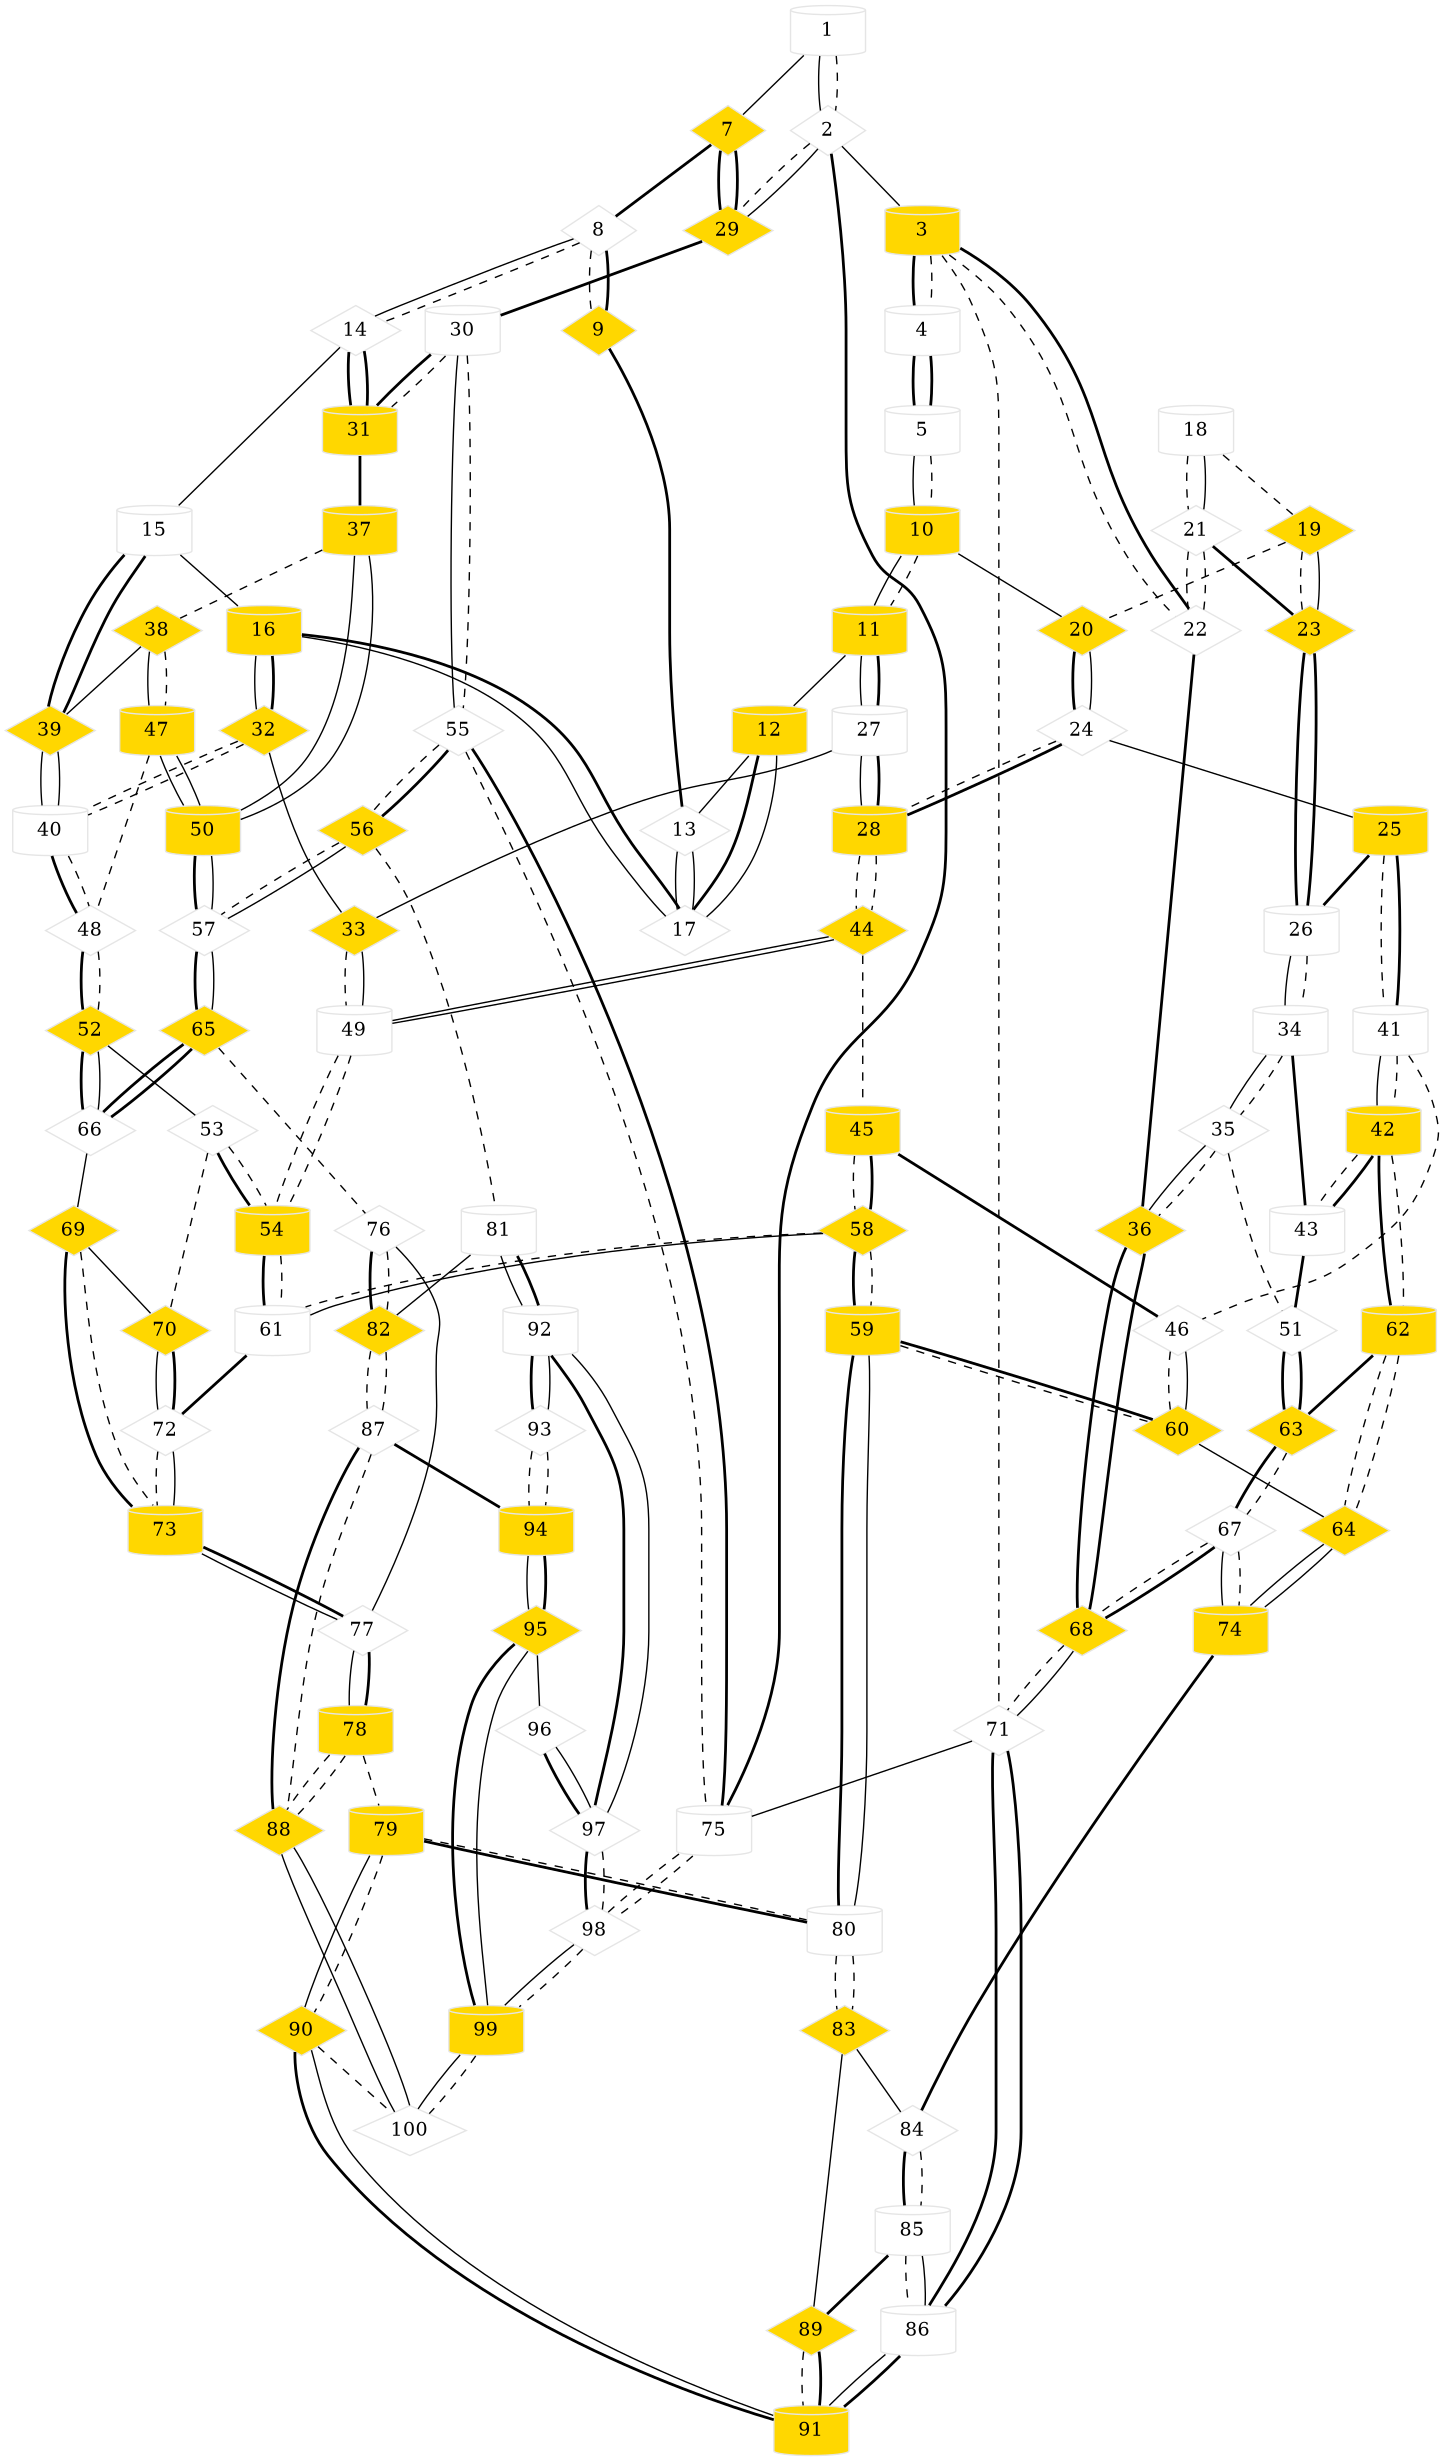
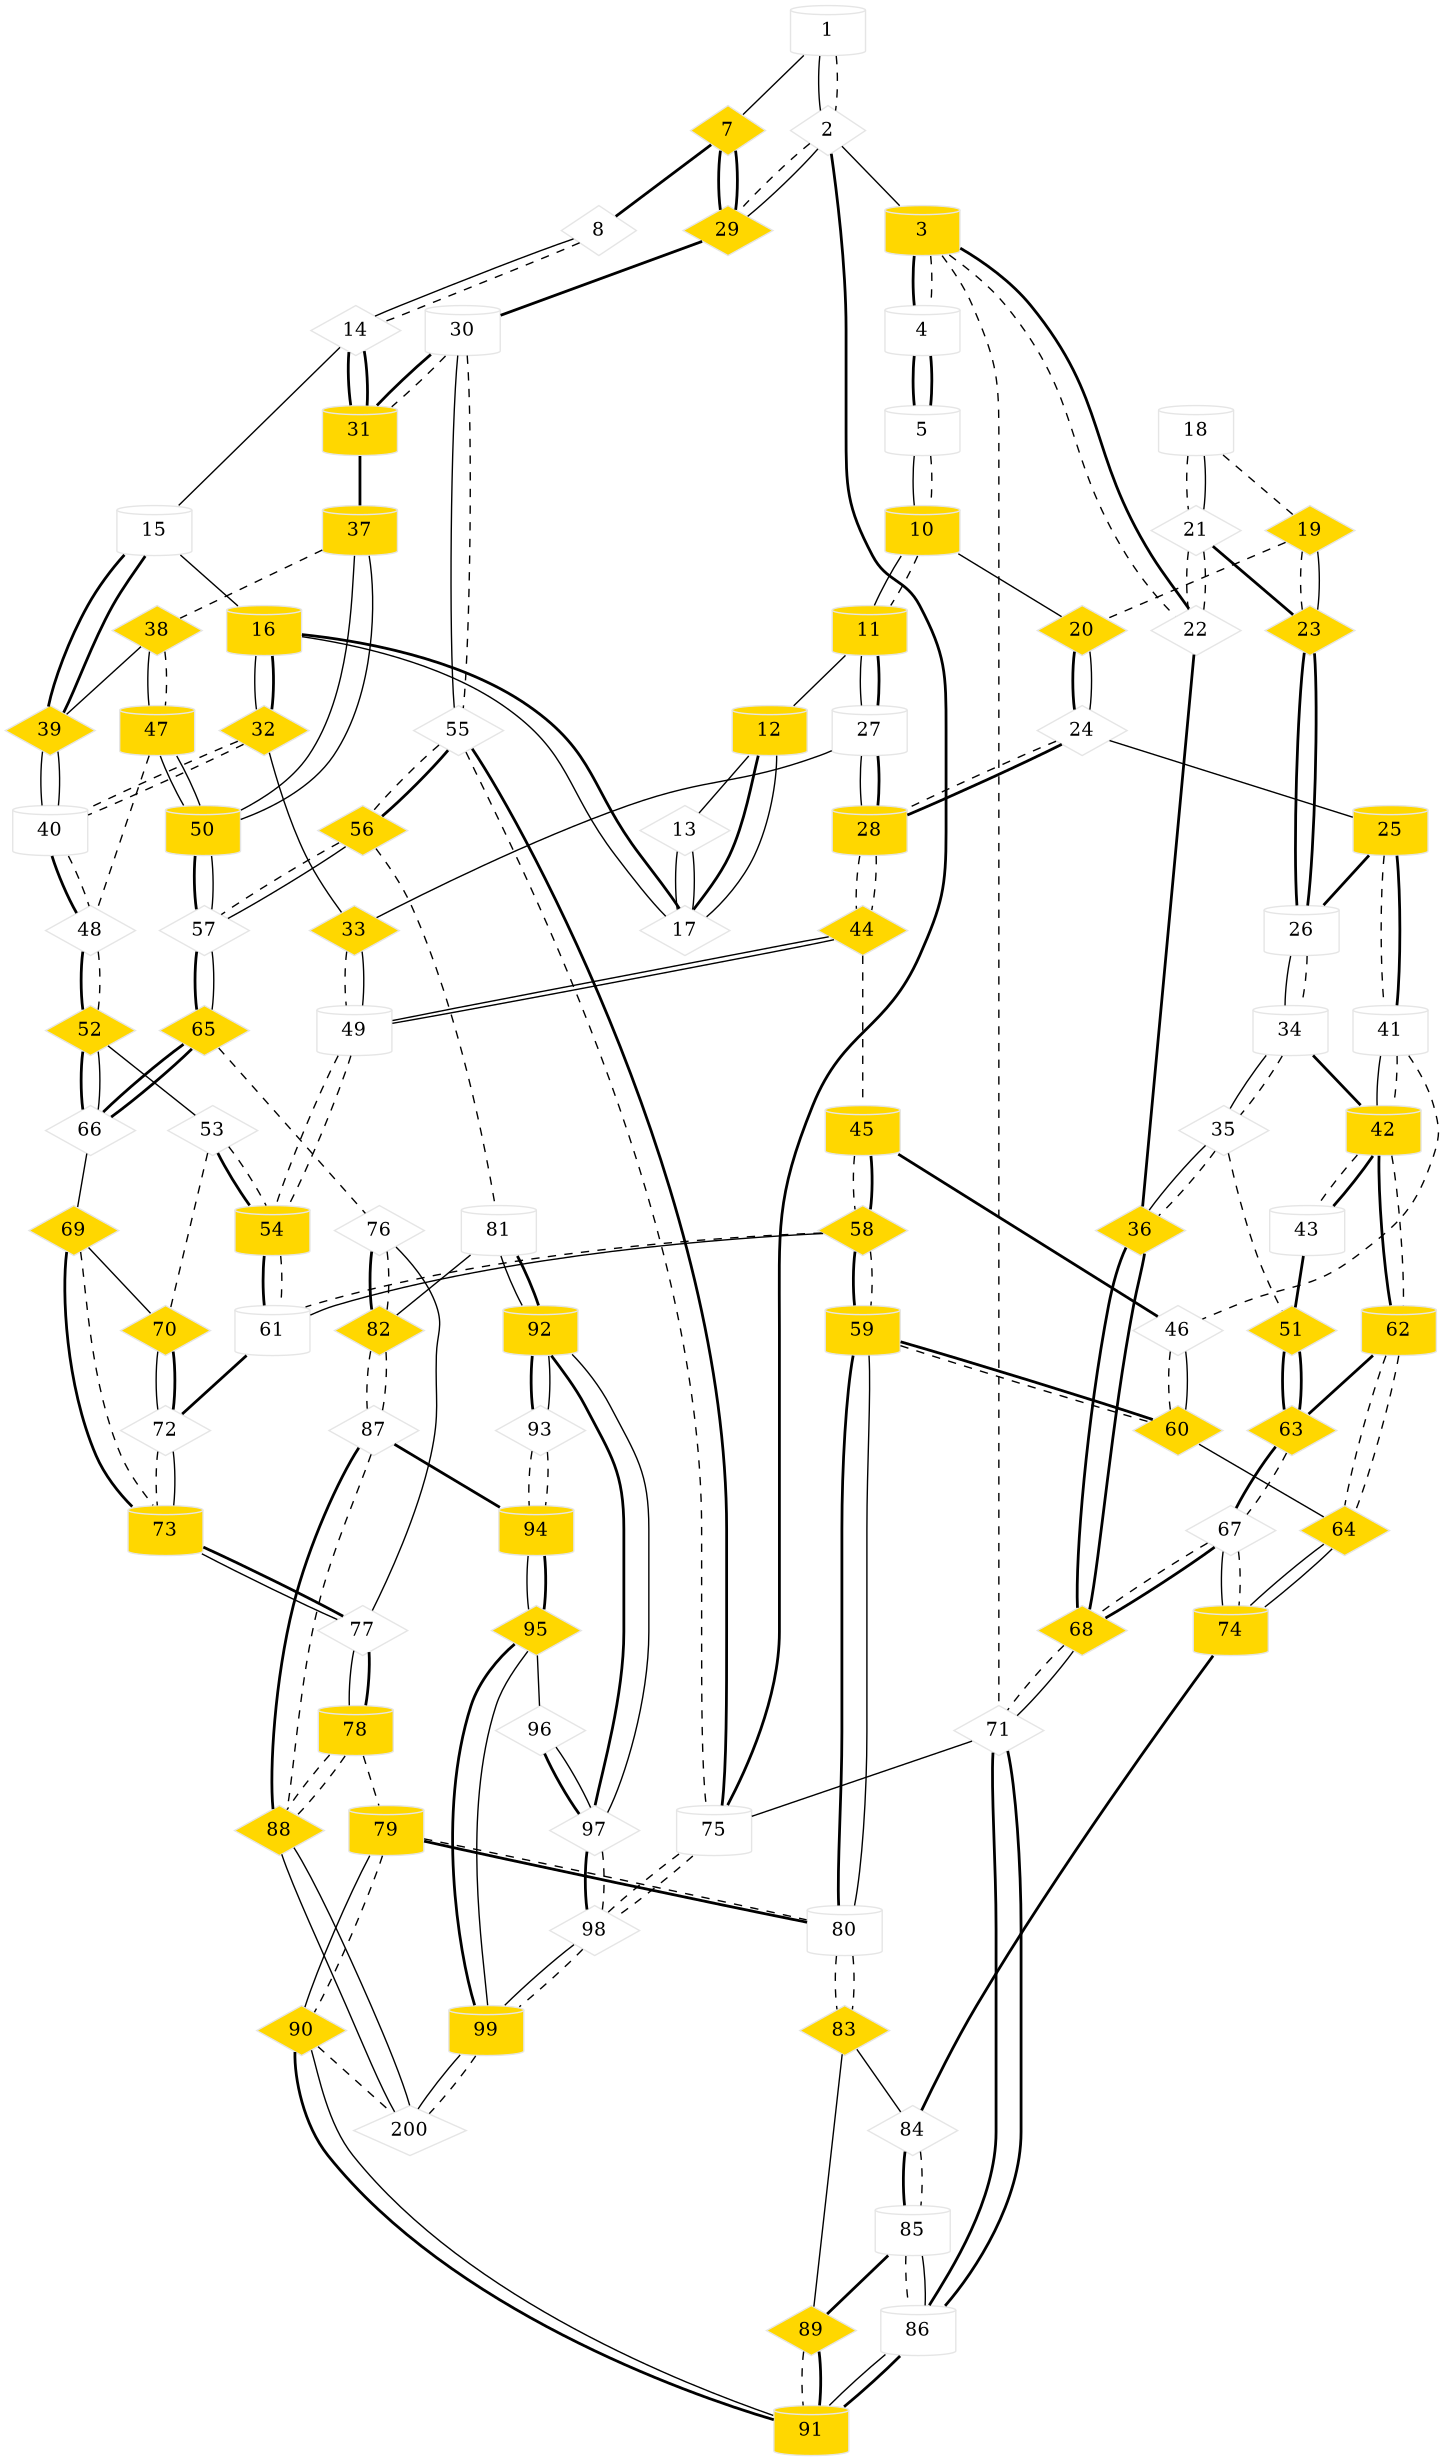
node "9": removed
edge "34" -- "43": now "34" -- "42"
node "92": fillcolor white -> gold
node "51": fillcolor white -> gold
node "100": label "100" -> "200"
